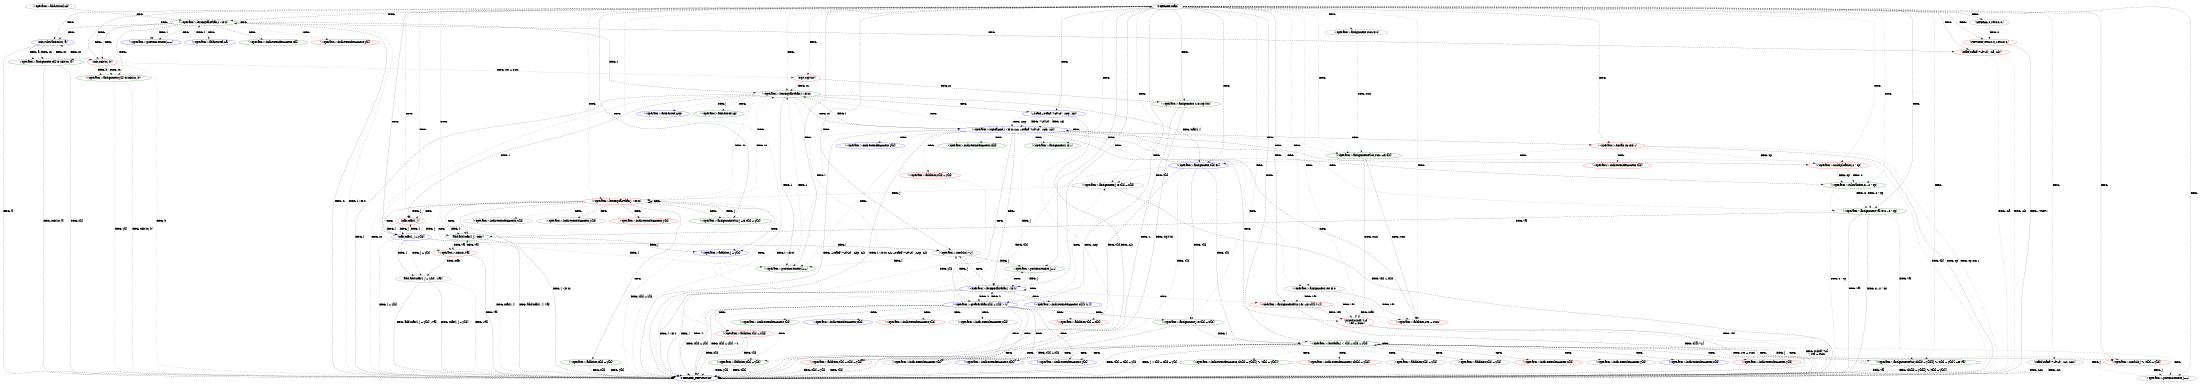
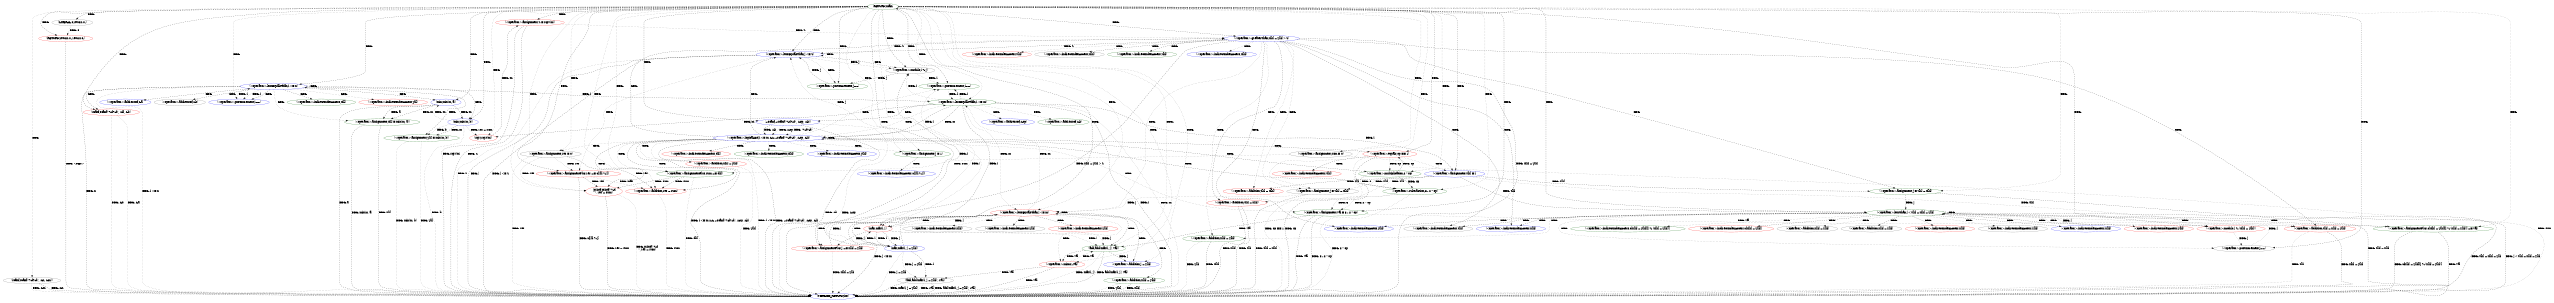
node "(METHOD,main)": label "(METHOD,main)" -> "(RETURN,main)"
edge "(<operator>.addressOf,&b)" -> "(<operator>.lessEqualsThan,i <= n)": reversed
node "(<operator>.lessEqualsThan,i <= n)": color darkgreen -> blue
edge "(<operator>.assignment,S = sqrt(m))" -> "(<operator>.greaterThan,x[k] + y[k] > S)": added, label "DDG: S"
node "(min,subtraction(m, a))": label "(min,subtraction(m, a))" -> "(min,min(m, a))"
node "(min,min(m, b))": color red -> blue
edge "(sqrt,sqrt(m))" -> "(<operator>.lessEqualsThan,i <= m)": reversed
edge "(<operator>.lessEqualsThan,i <= m)" -> "(<operator>.addressOf,&op)": label "DDG: j" -> "CDG: "
node "(<operator>.assignment,S = sqrt(m))": color darkgreen -> red
edge "(<operator>.lessEqualsThan,i <= m)" -> "(<operator>.assignment,t[k] = i)": label "DDG: max(i, j)" -> "DDG: i"
node "(<operator>.indirectIndexAccess,d[i])": added
edge "(<operator>.multiplication,2 * op)" -> "(<operator>.equals,op == 1)": added, label "DDG: op"
node "(<operator>.multiplication,2 * op)": color red -> darkgreen
node "(<operator>.assignmentPlus,j += x[k] + y[k])": color darkgreen -> red
edge "(<operator>.assignment,j = 1)" -> "(<operator>.lessEqualsThan,j <= S)": label "DDG: j" -> "CDG: j"
node "(add,add(max(i, j), min))": label "(add,add(max(i, j), min))" -> "(add,add(max(i, j), val))"
edge "(max,max(i, j))" -> "(<operator>.assignmentPlus,j += x[k] + y[k])": added, label "DDG: j"
edge "(<operator>.minus,-val)" -> "(add,add(max(i, j + y[k]), -val))": label "DDG: max" -> "DDG: val"
edge "(<operator>.addition,res + sum)" -> "(METHOD_RETURN,int)": added, label "DDG: sum"
edge "(<operator>.assignment,sum = 0)" -> "(METHOD_RETURN,int)": added, label "DDG: sum"
edge "(<operator>.lessEqualsThan,j <= S)" -> "(<operator>.indirectIndexAccess,c[j][i % j])": now "(<operator>.assignment,j = 1)" -> "(<operator>.indirectIndexAccess,c[j][i % j])"
edge "(<operator>.lessEqualsThan,j <= S)" -> "(<operator>.assignmentPlus,res += c[j][i % j])": label "CDG: " -> "DDG: "
